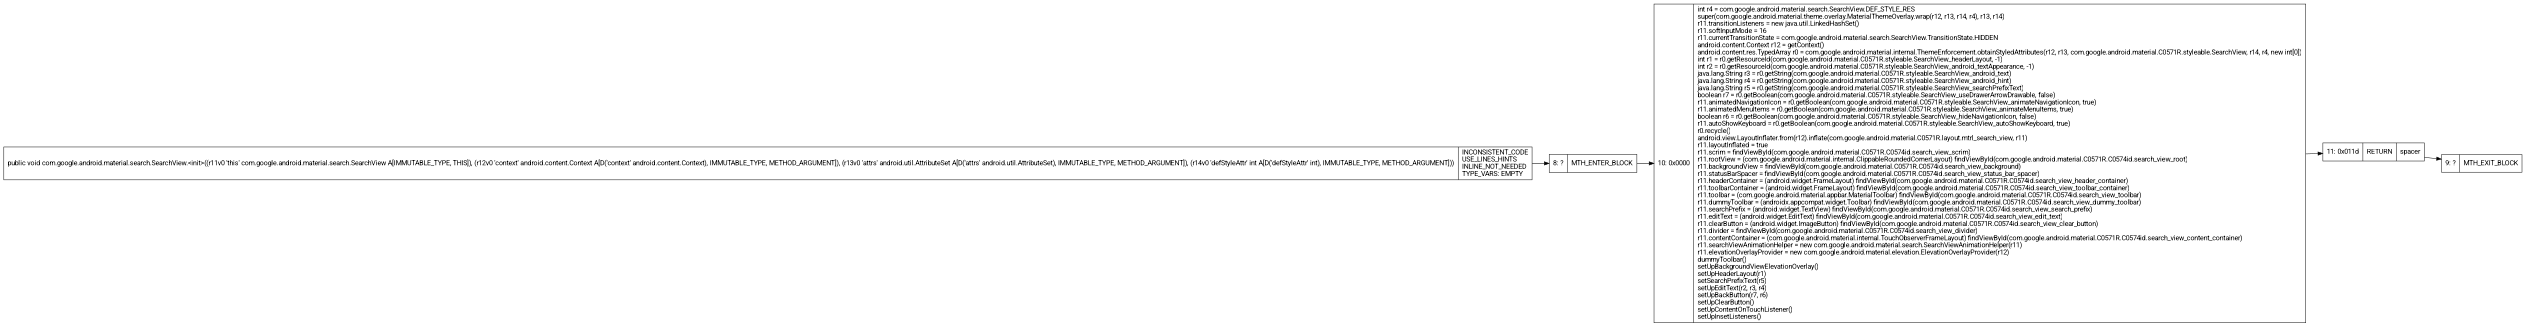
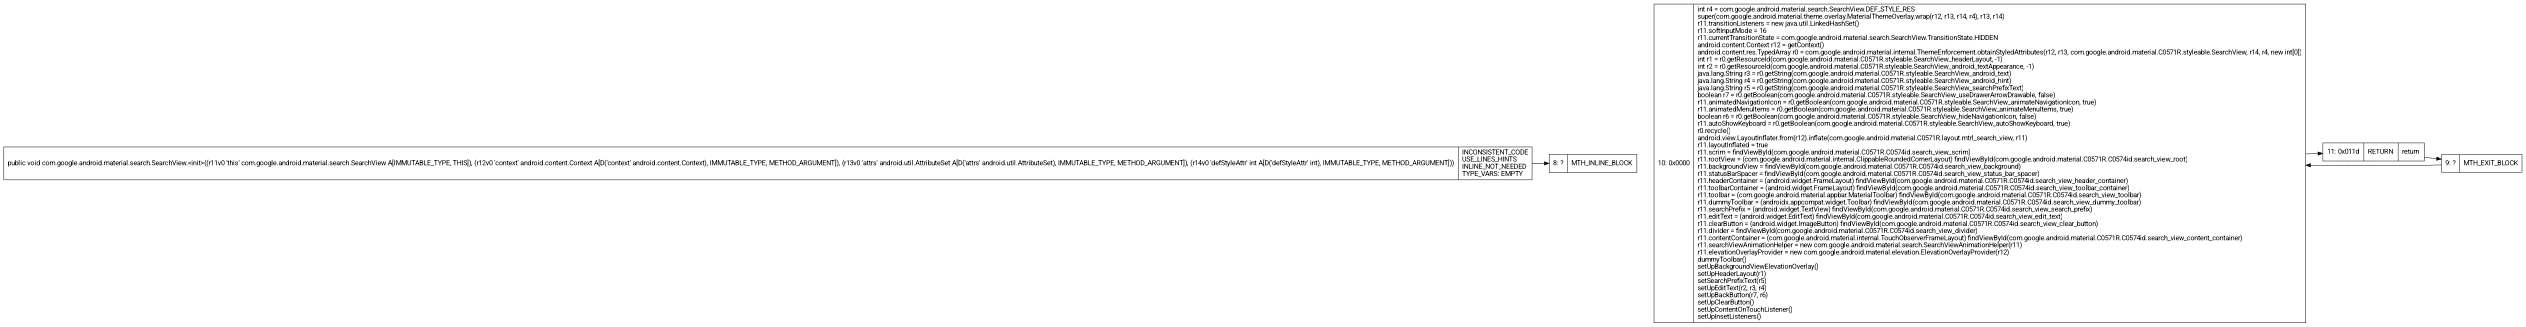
node "11: 0x011d": text "spacer" -> "return"
node "8: ?": text "MTH_ENTER_BLOCK" -> "MTH_INLINE_BLOCK"
edge "8: ?" -> "10: 0x0000": now "9: ?" -> "10: 0x0000"
